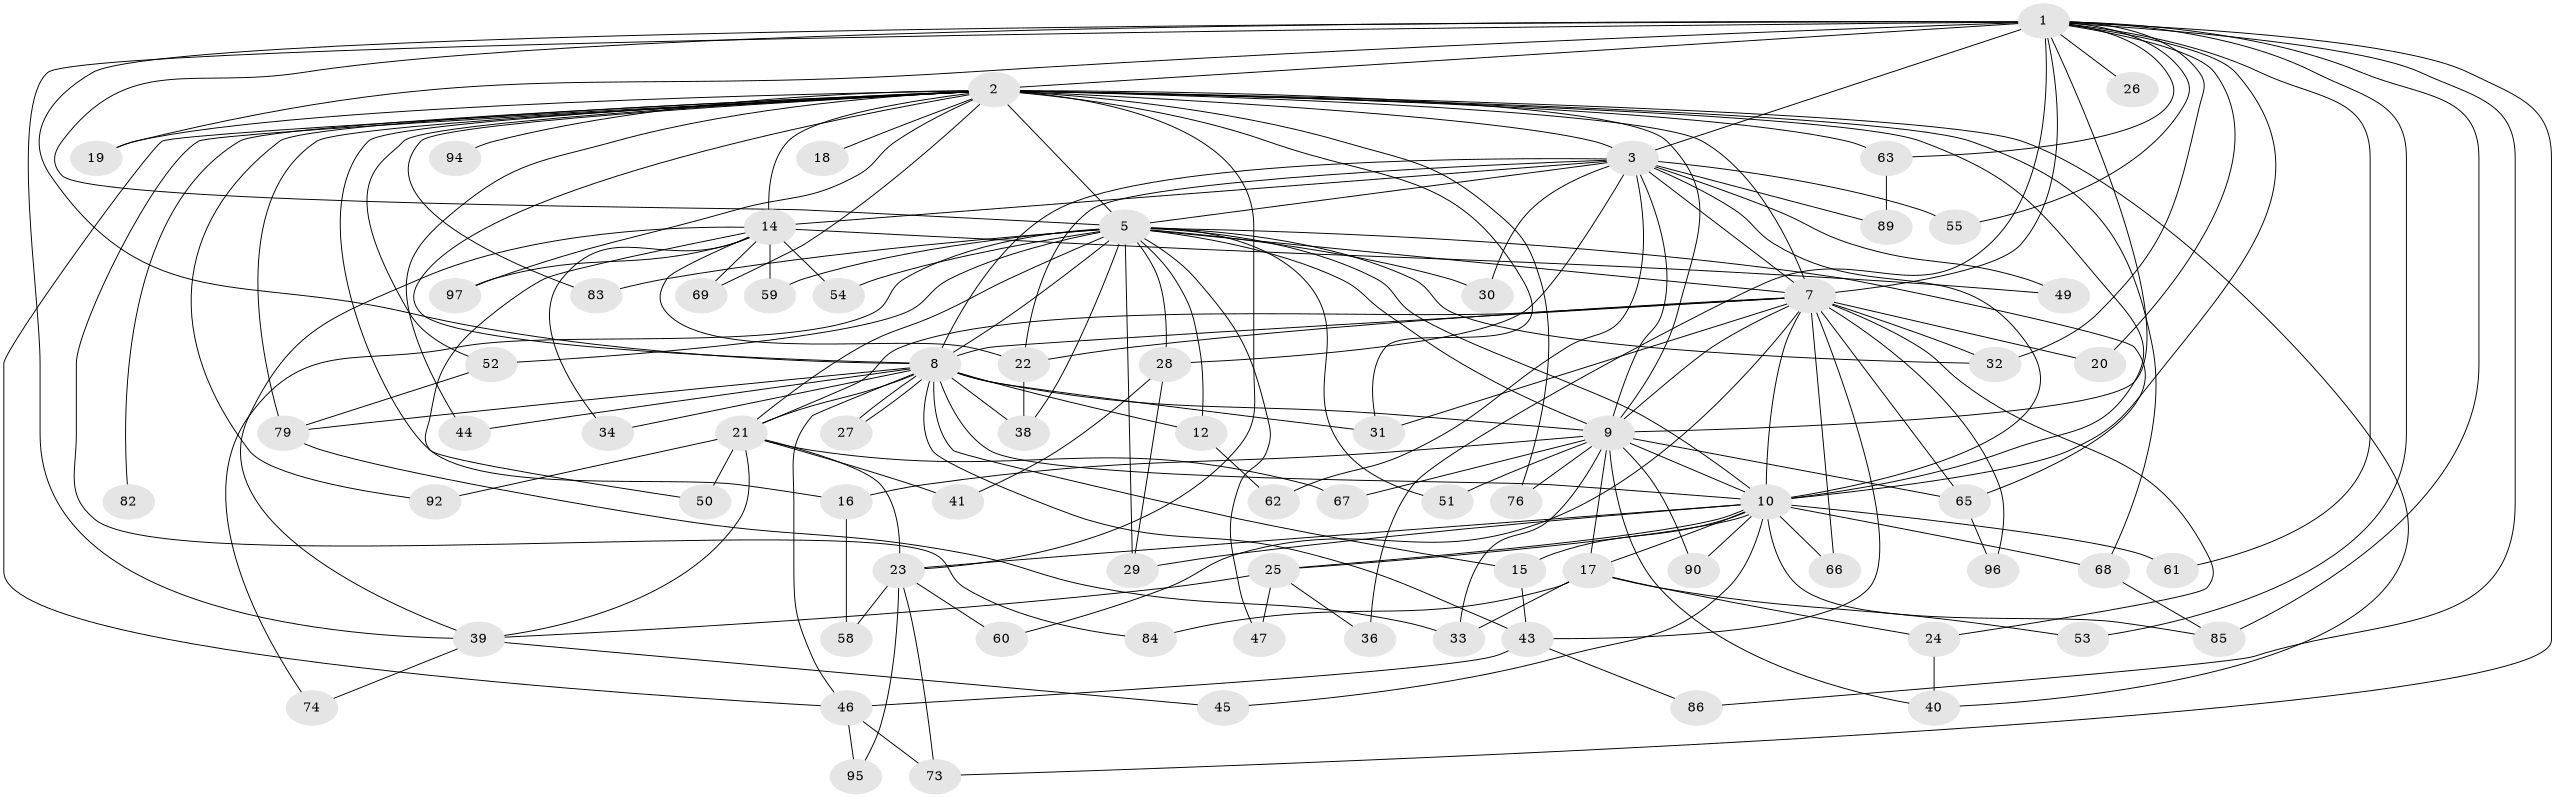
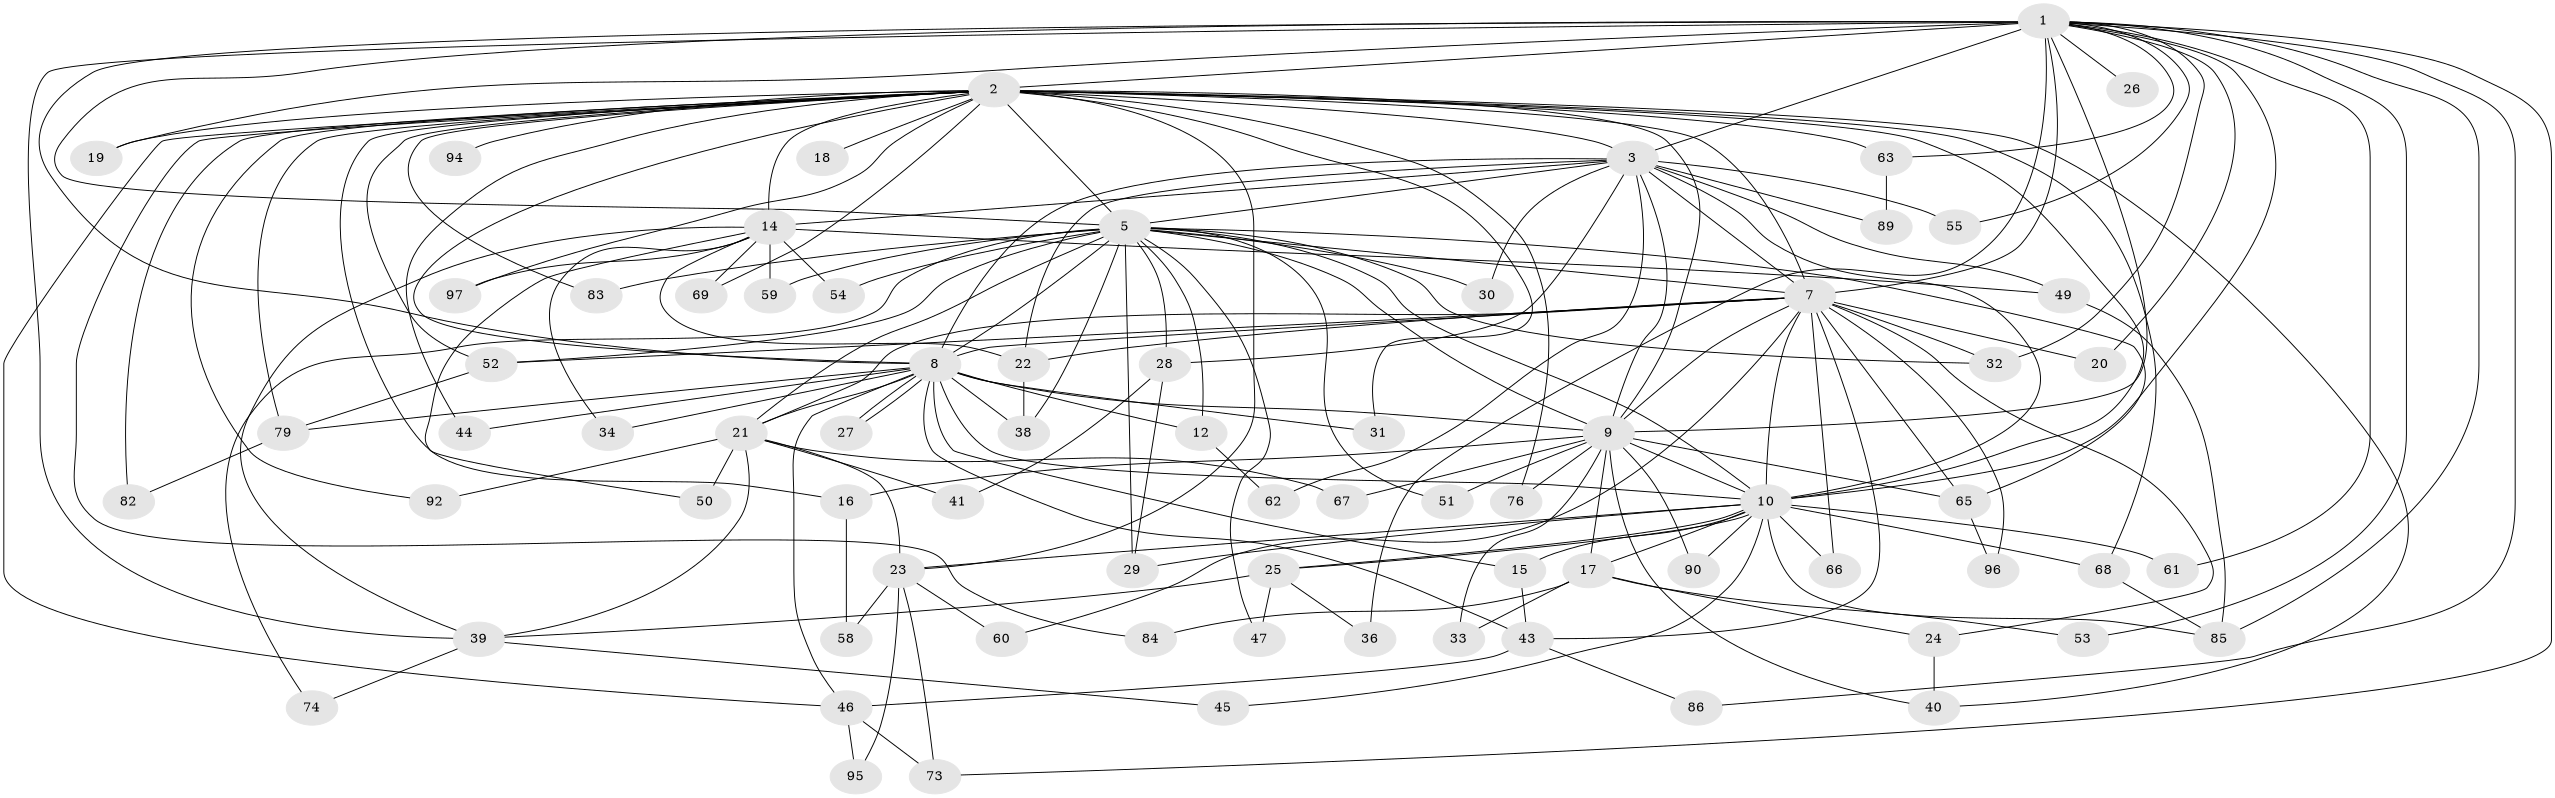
edge "7" -- "31": now "7" -- "52"
edge "49" -- "85": added
edge "79" -- "33": now "79" -- "82"
